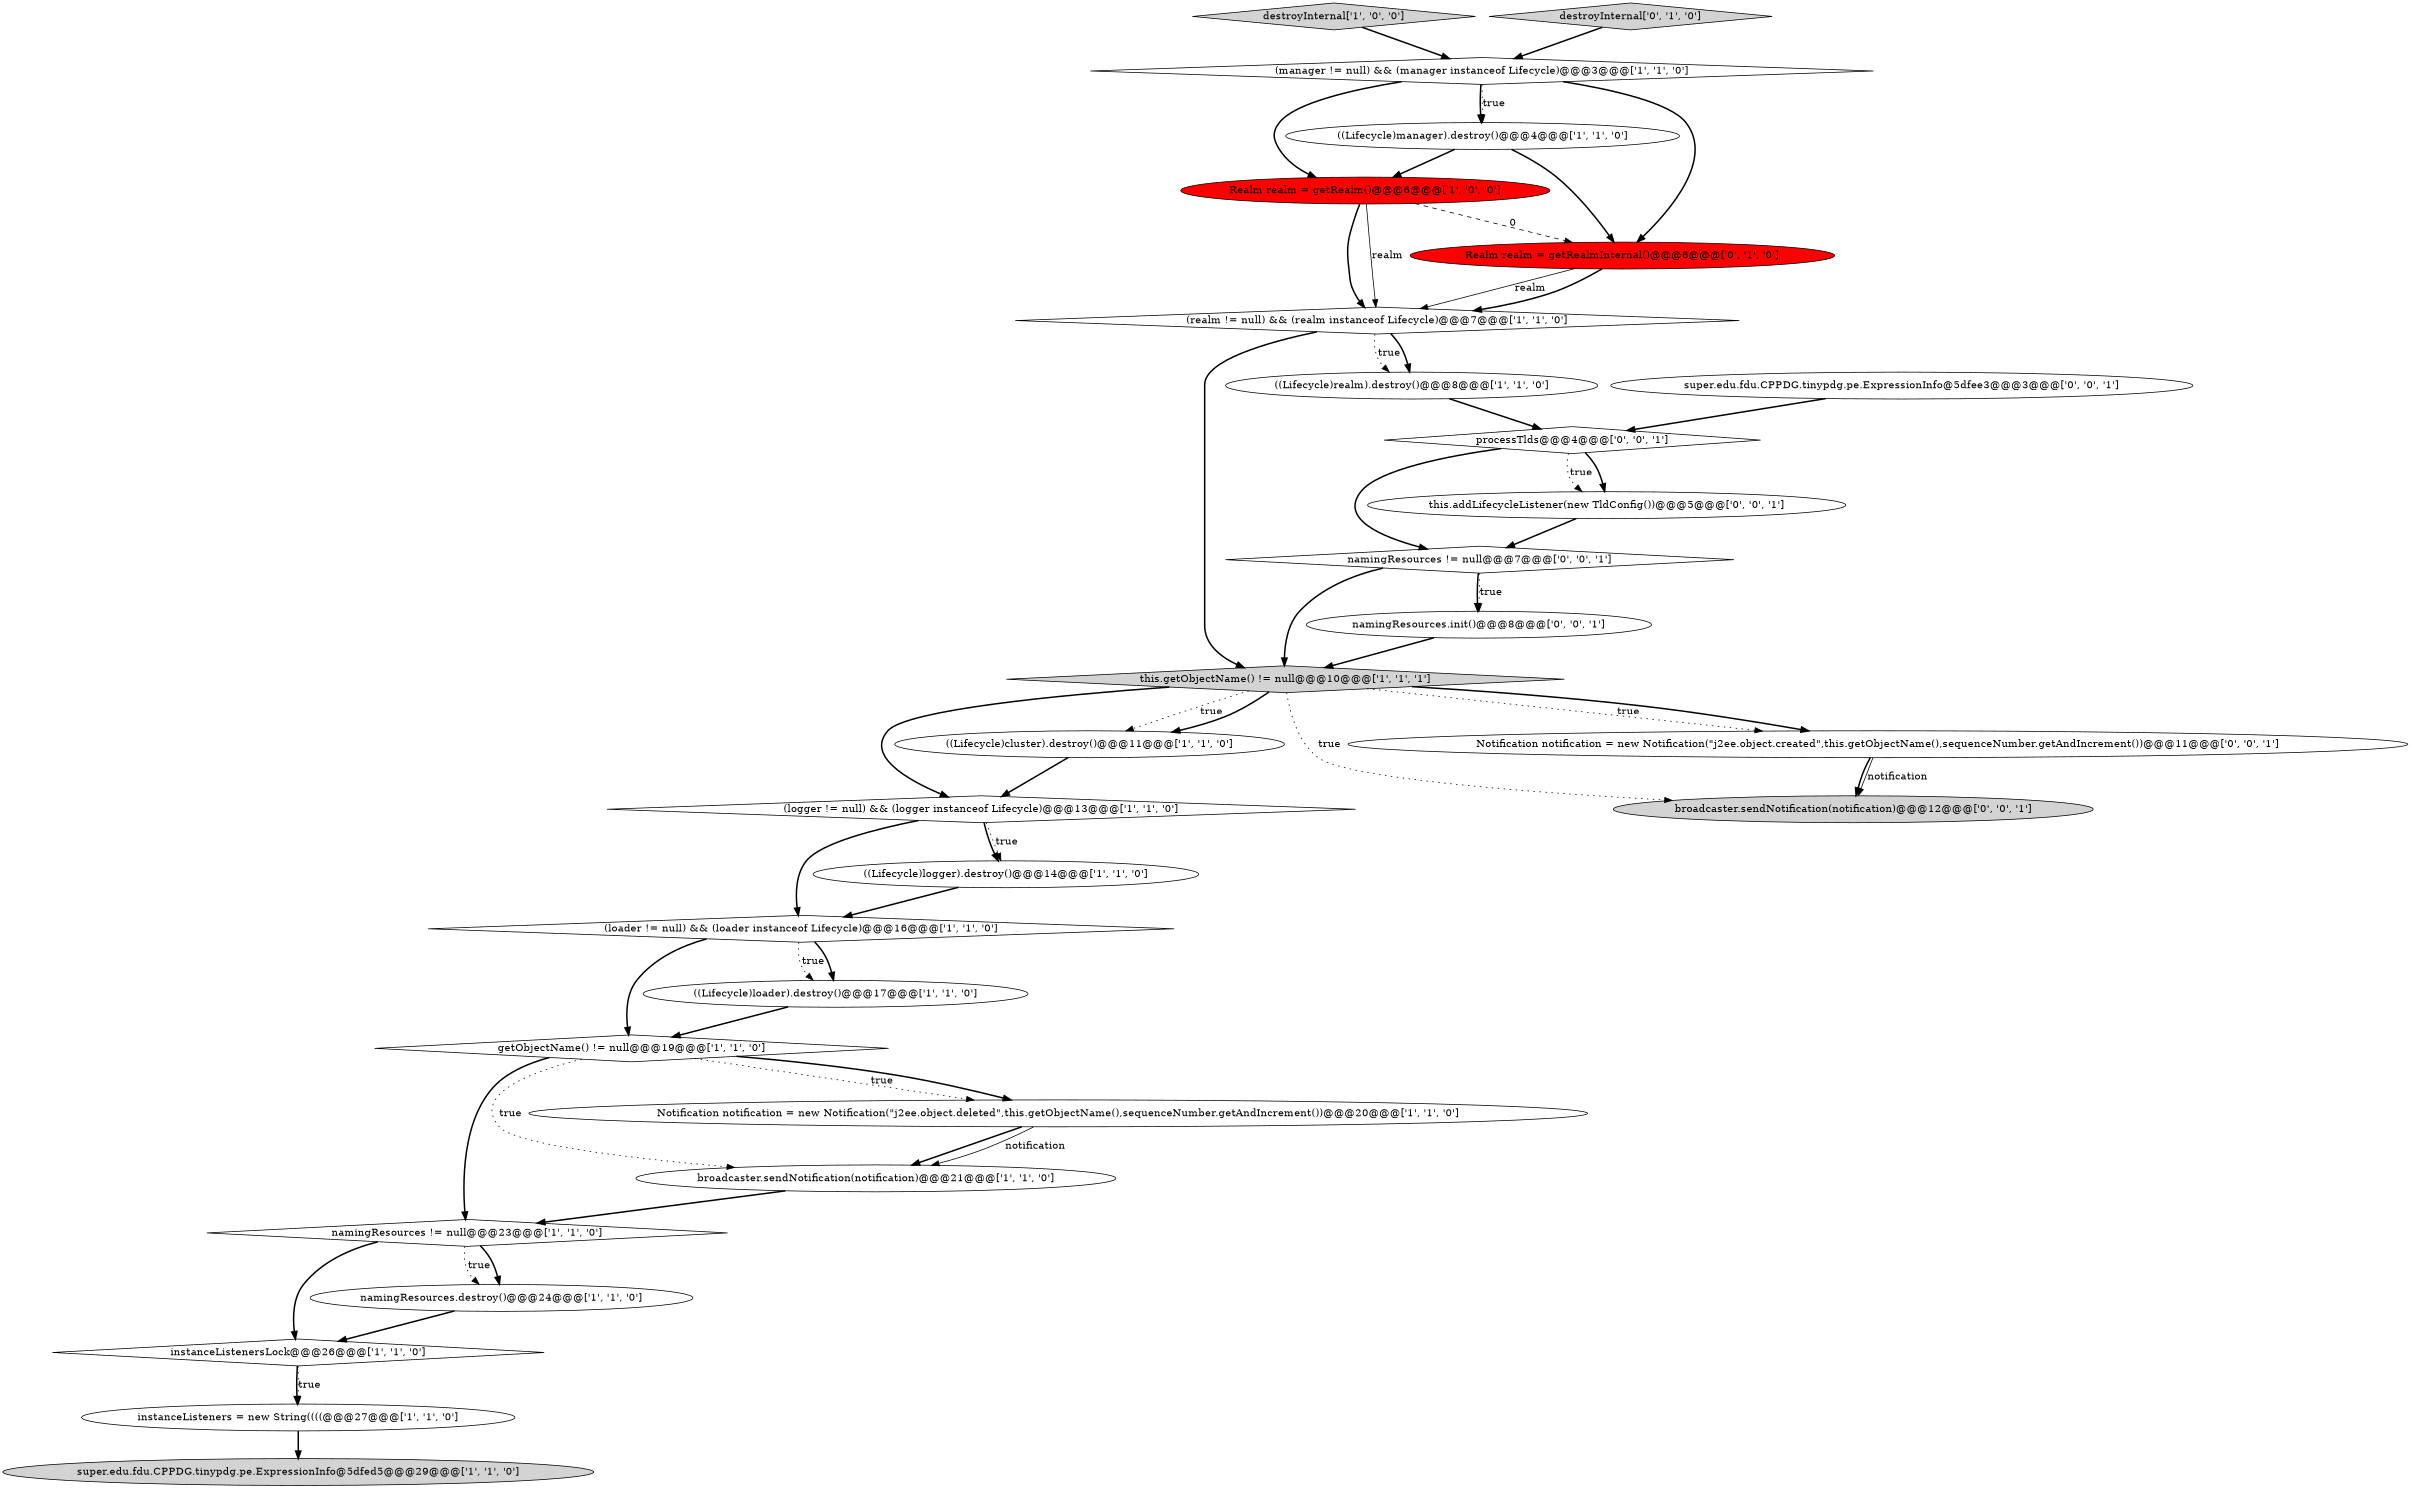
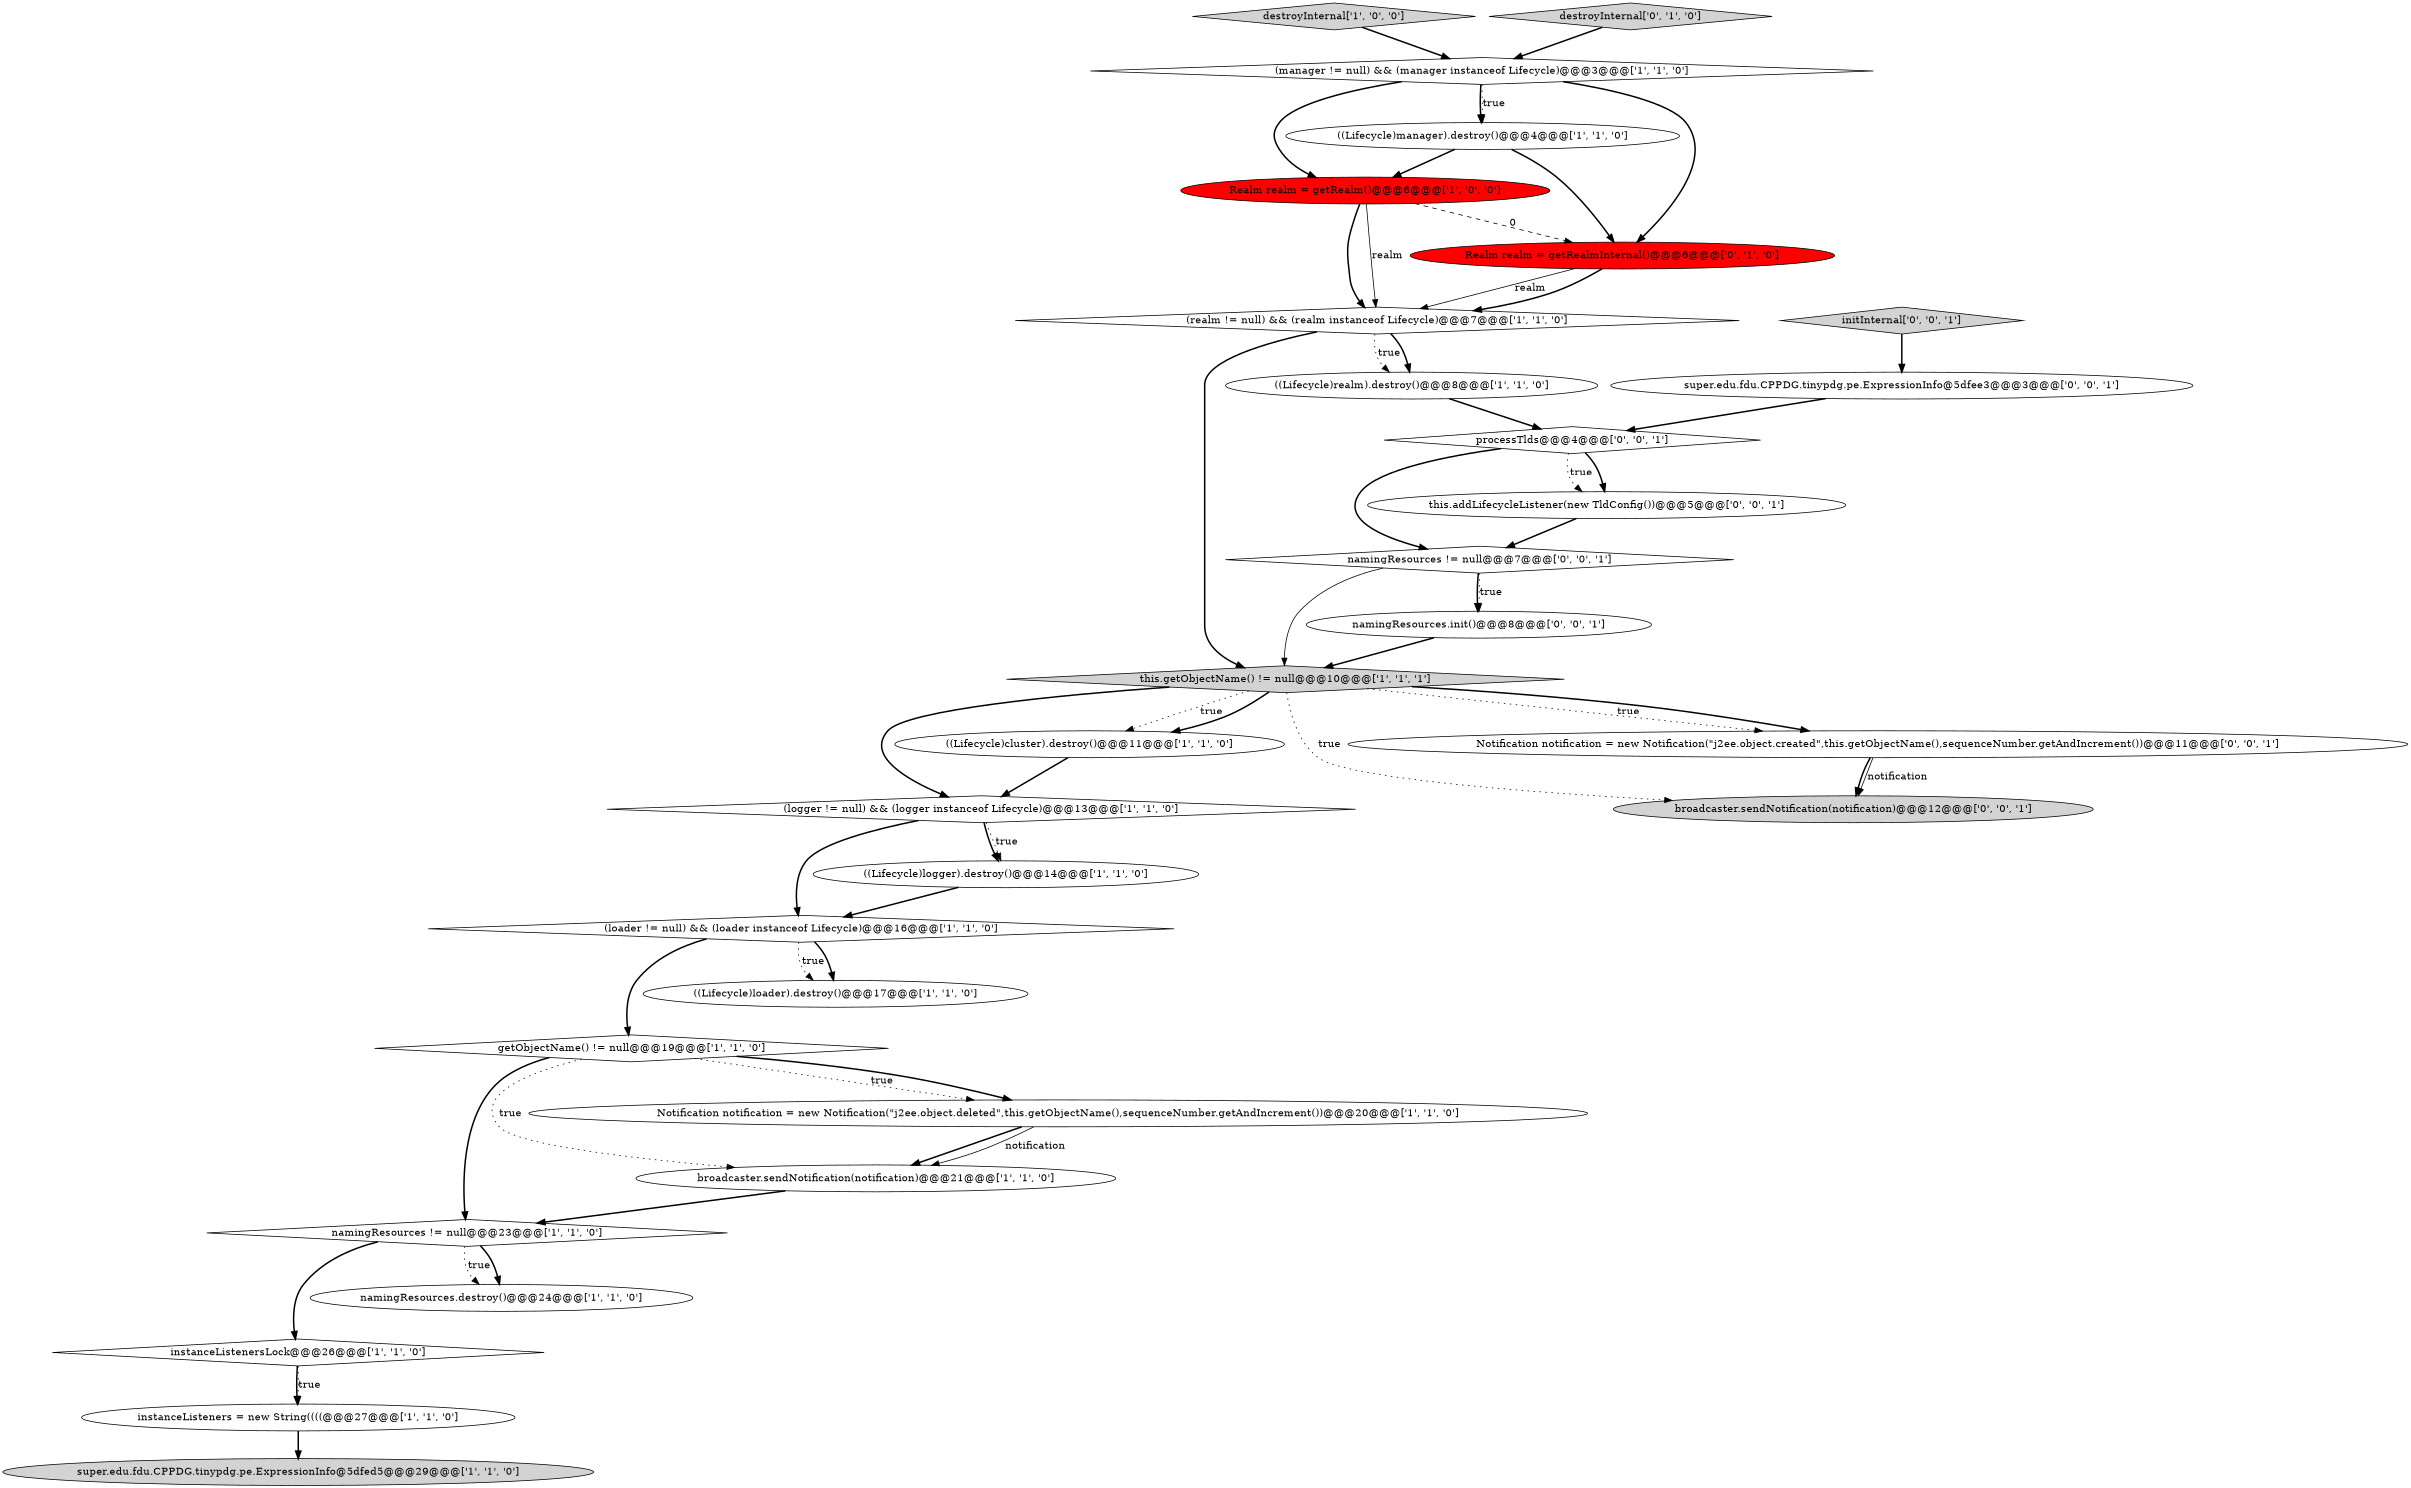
node "initInternal['0', '0', '1']": added
edge "namingResources != null@@@7@@@['0', '0', '1']" -> "this.getObjectName() != null@@@10@@@['1', '1', '1']": style bold -> solid
edge "((Lifecycle)loader).destroy()@@@17@@@['1', '1', '0']" -> "getObjectName() != null@@@19@@@['1', '1', '0']": removed
edge "namingResources.destroy()@@@24@@@['1', '1', '0']" -> "instanceListenersLock@@@26@@@['1', '1', '0']": removed
